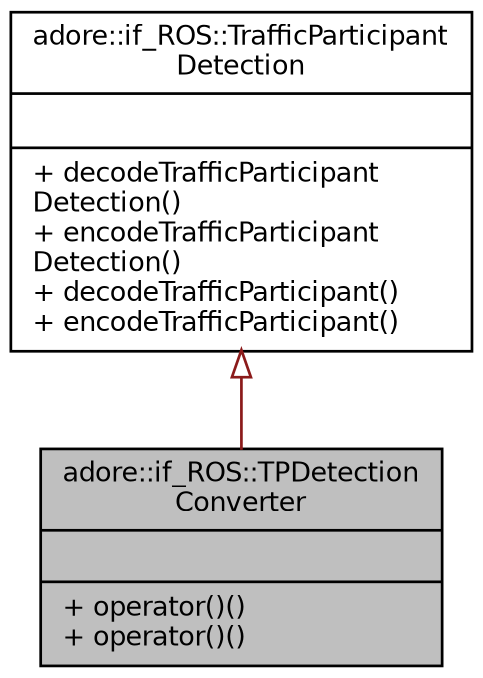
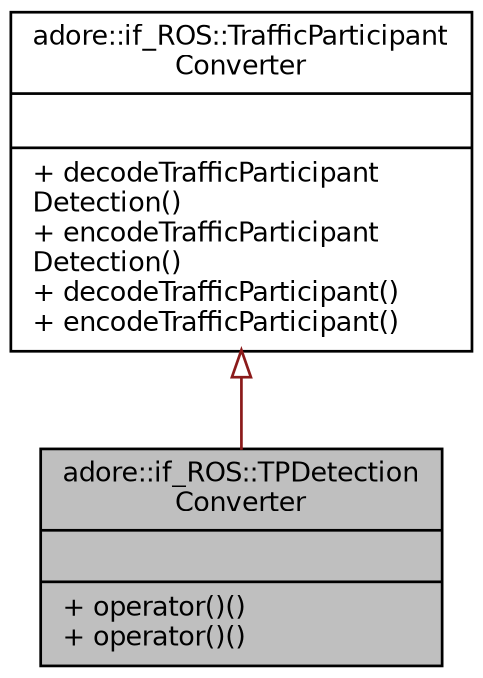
node "adore::if_ROS::TrafficParticipant": text "Detection" -> "Converter"
